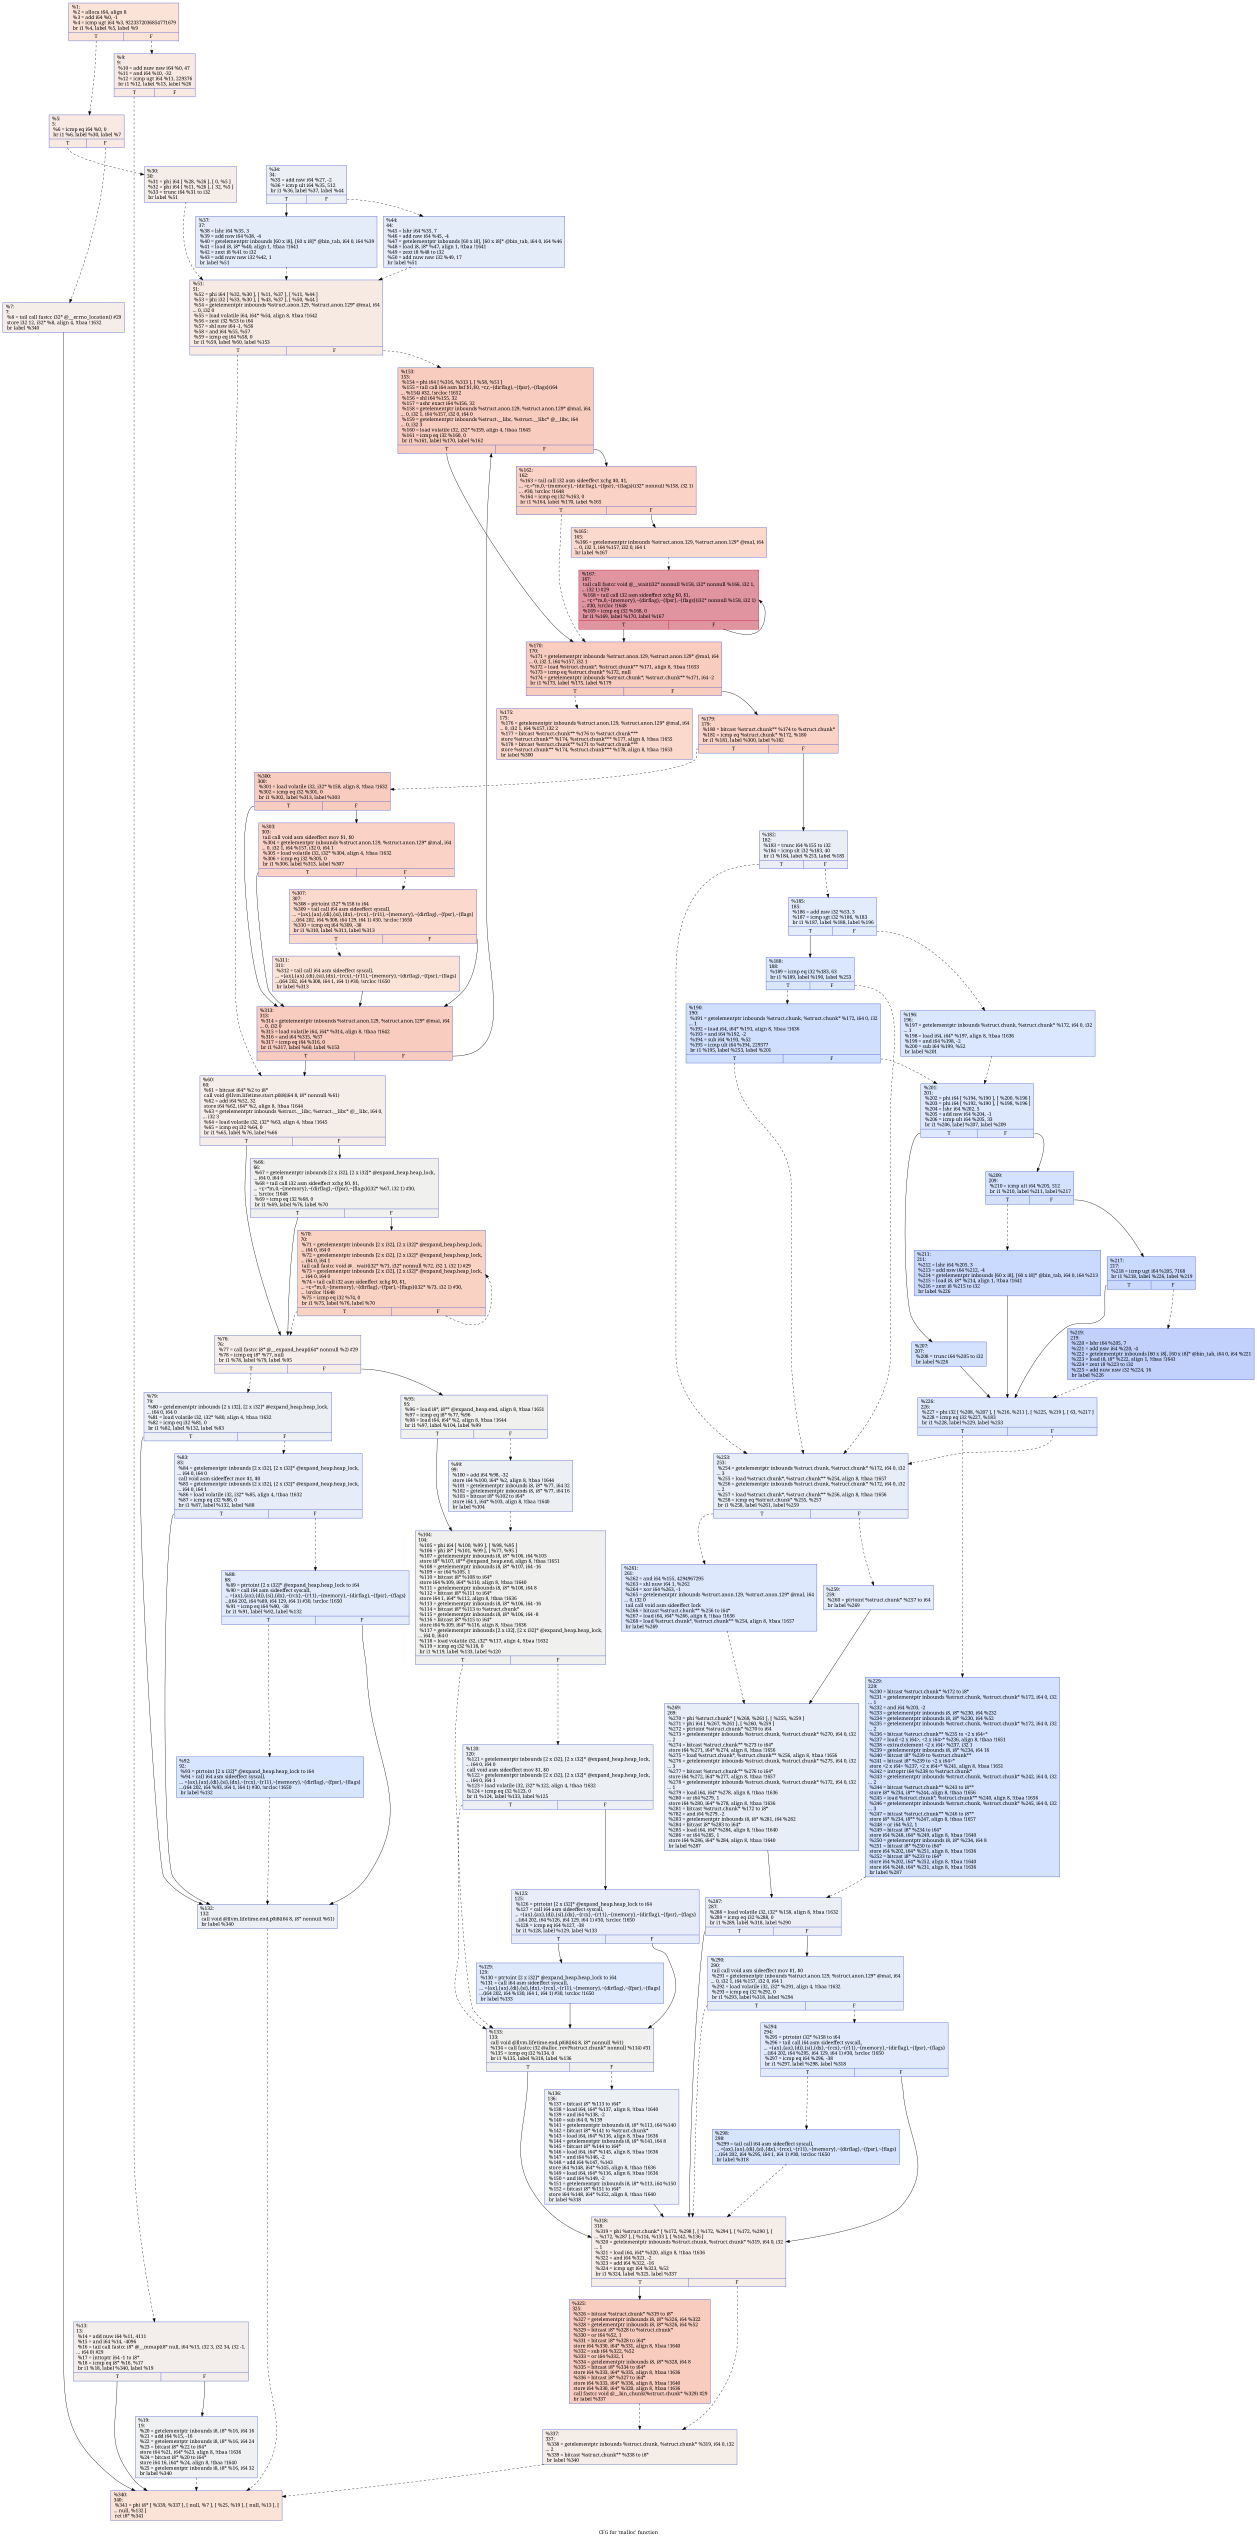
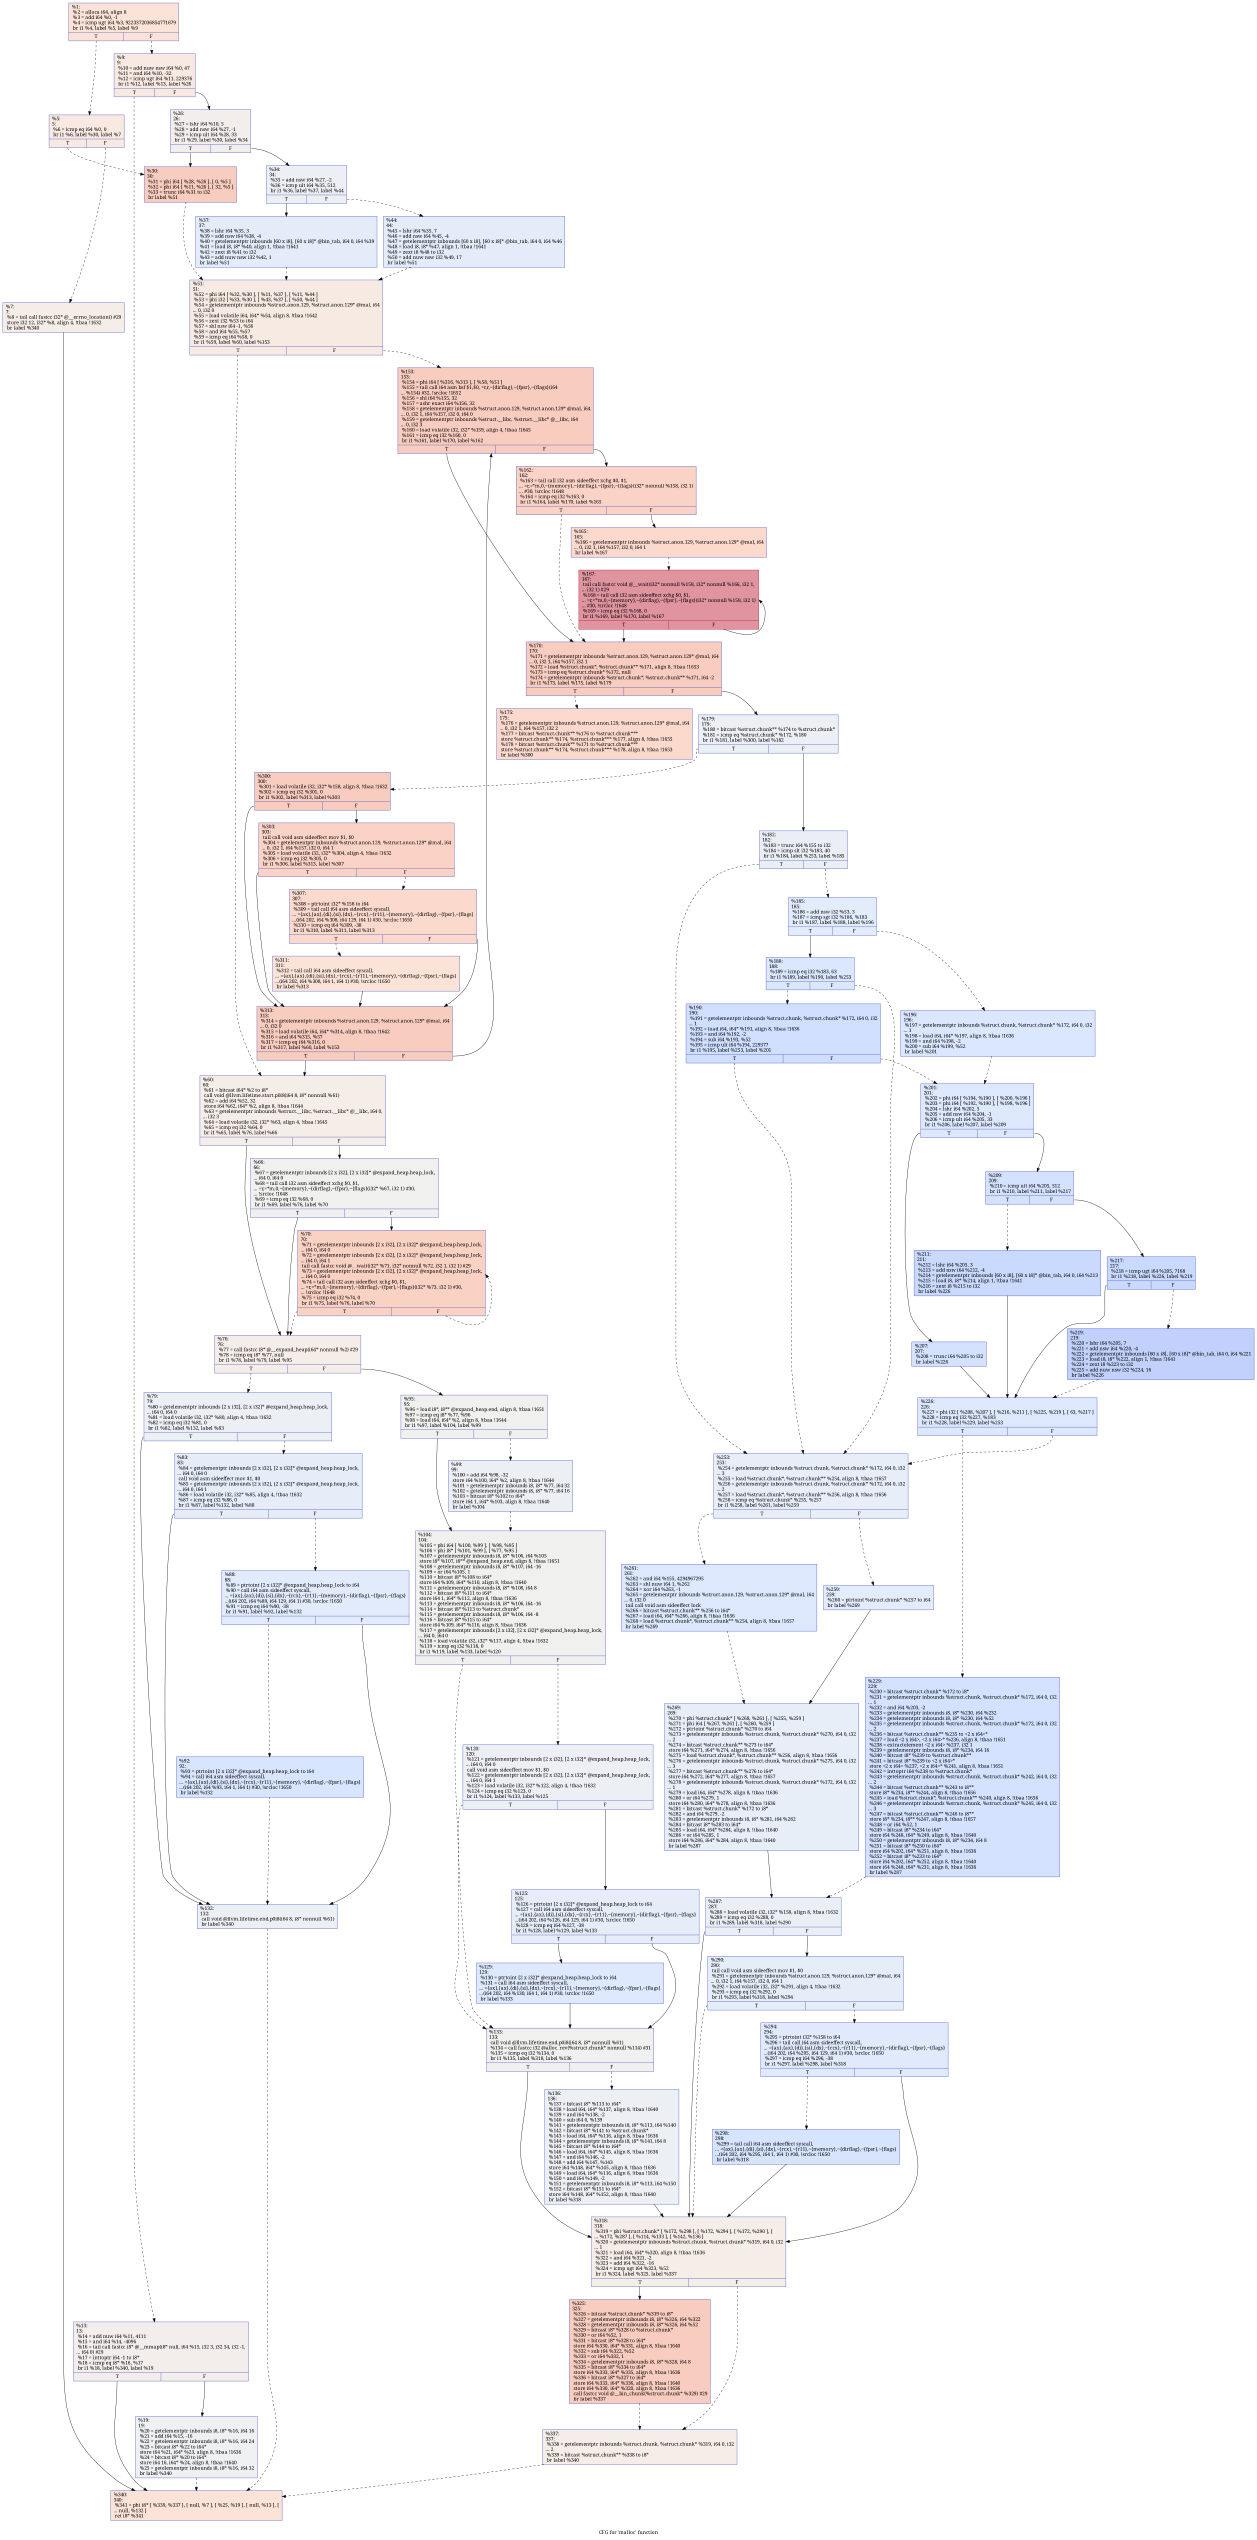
node "%26:": added
node "%30:": fillcolor #e8d6cc70 -> #f08b6e70
node "%179:": fillcolor #f59c7d70 -> #d4dbe670
node "%269:": text "%782 = and i64 %279, -2" -> "%282 = and i64 %279, -2"
edge "%298:" -> "%318:": style dashed -> solid
